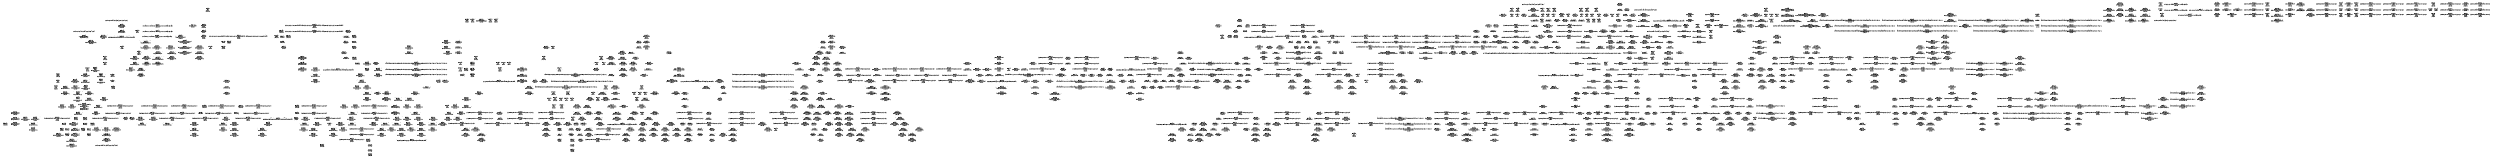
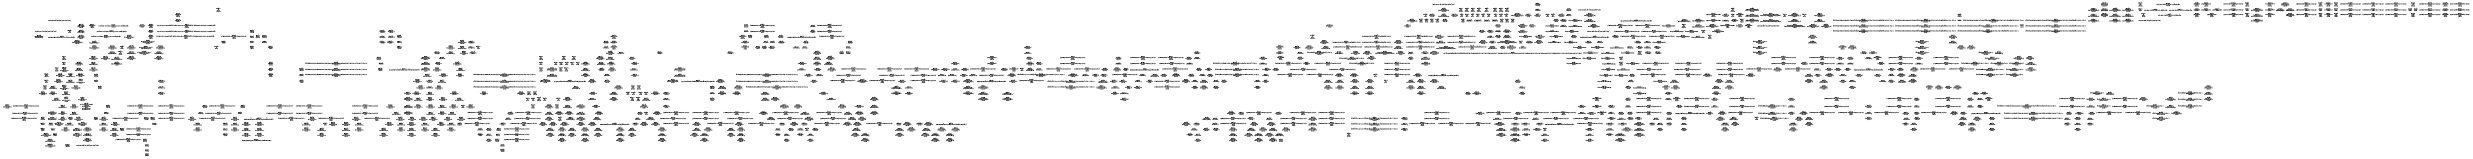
node "CE0x5c076d0": removed
